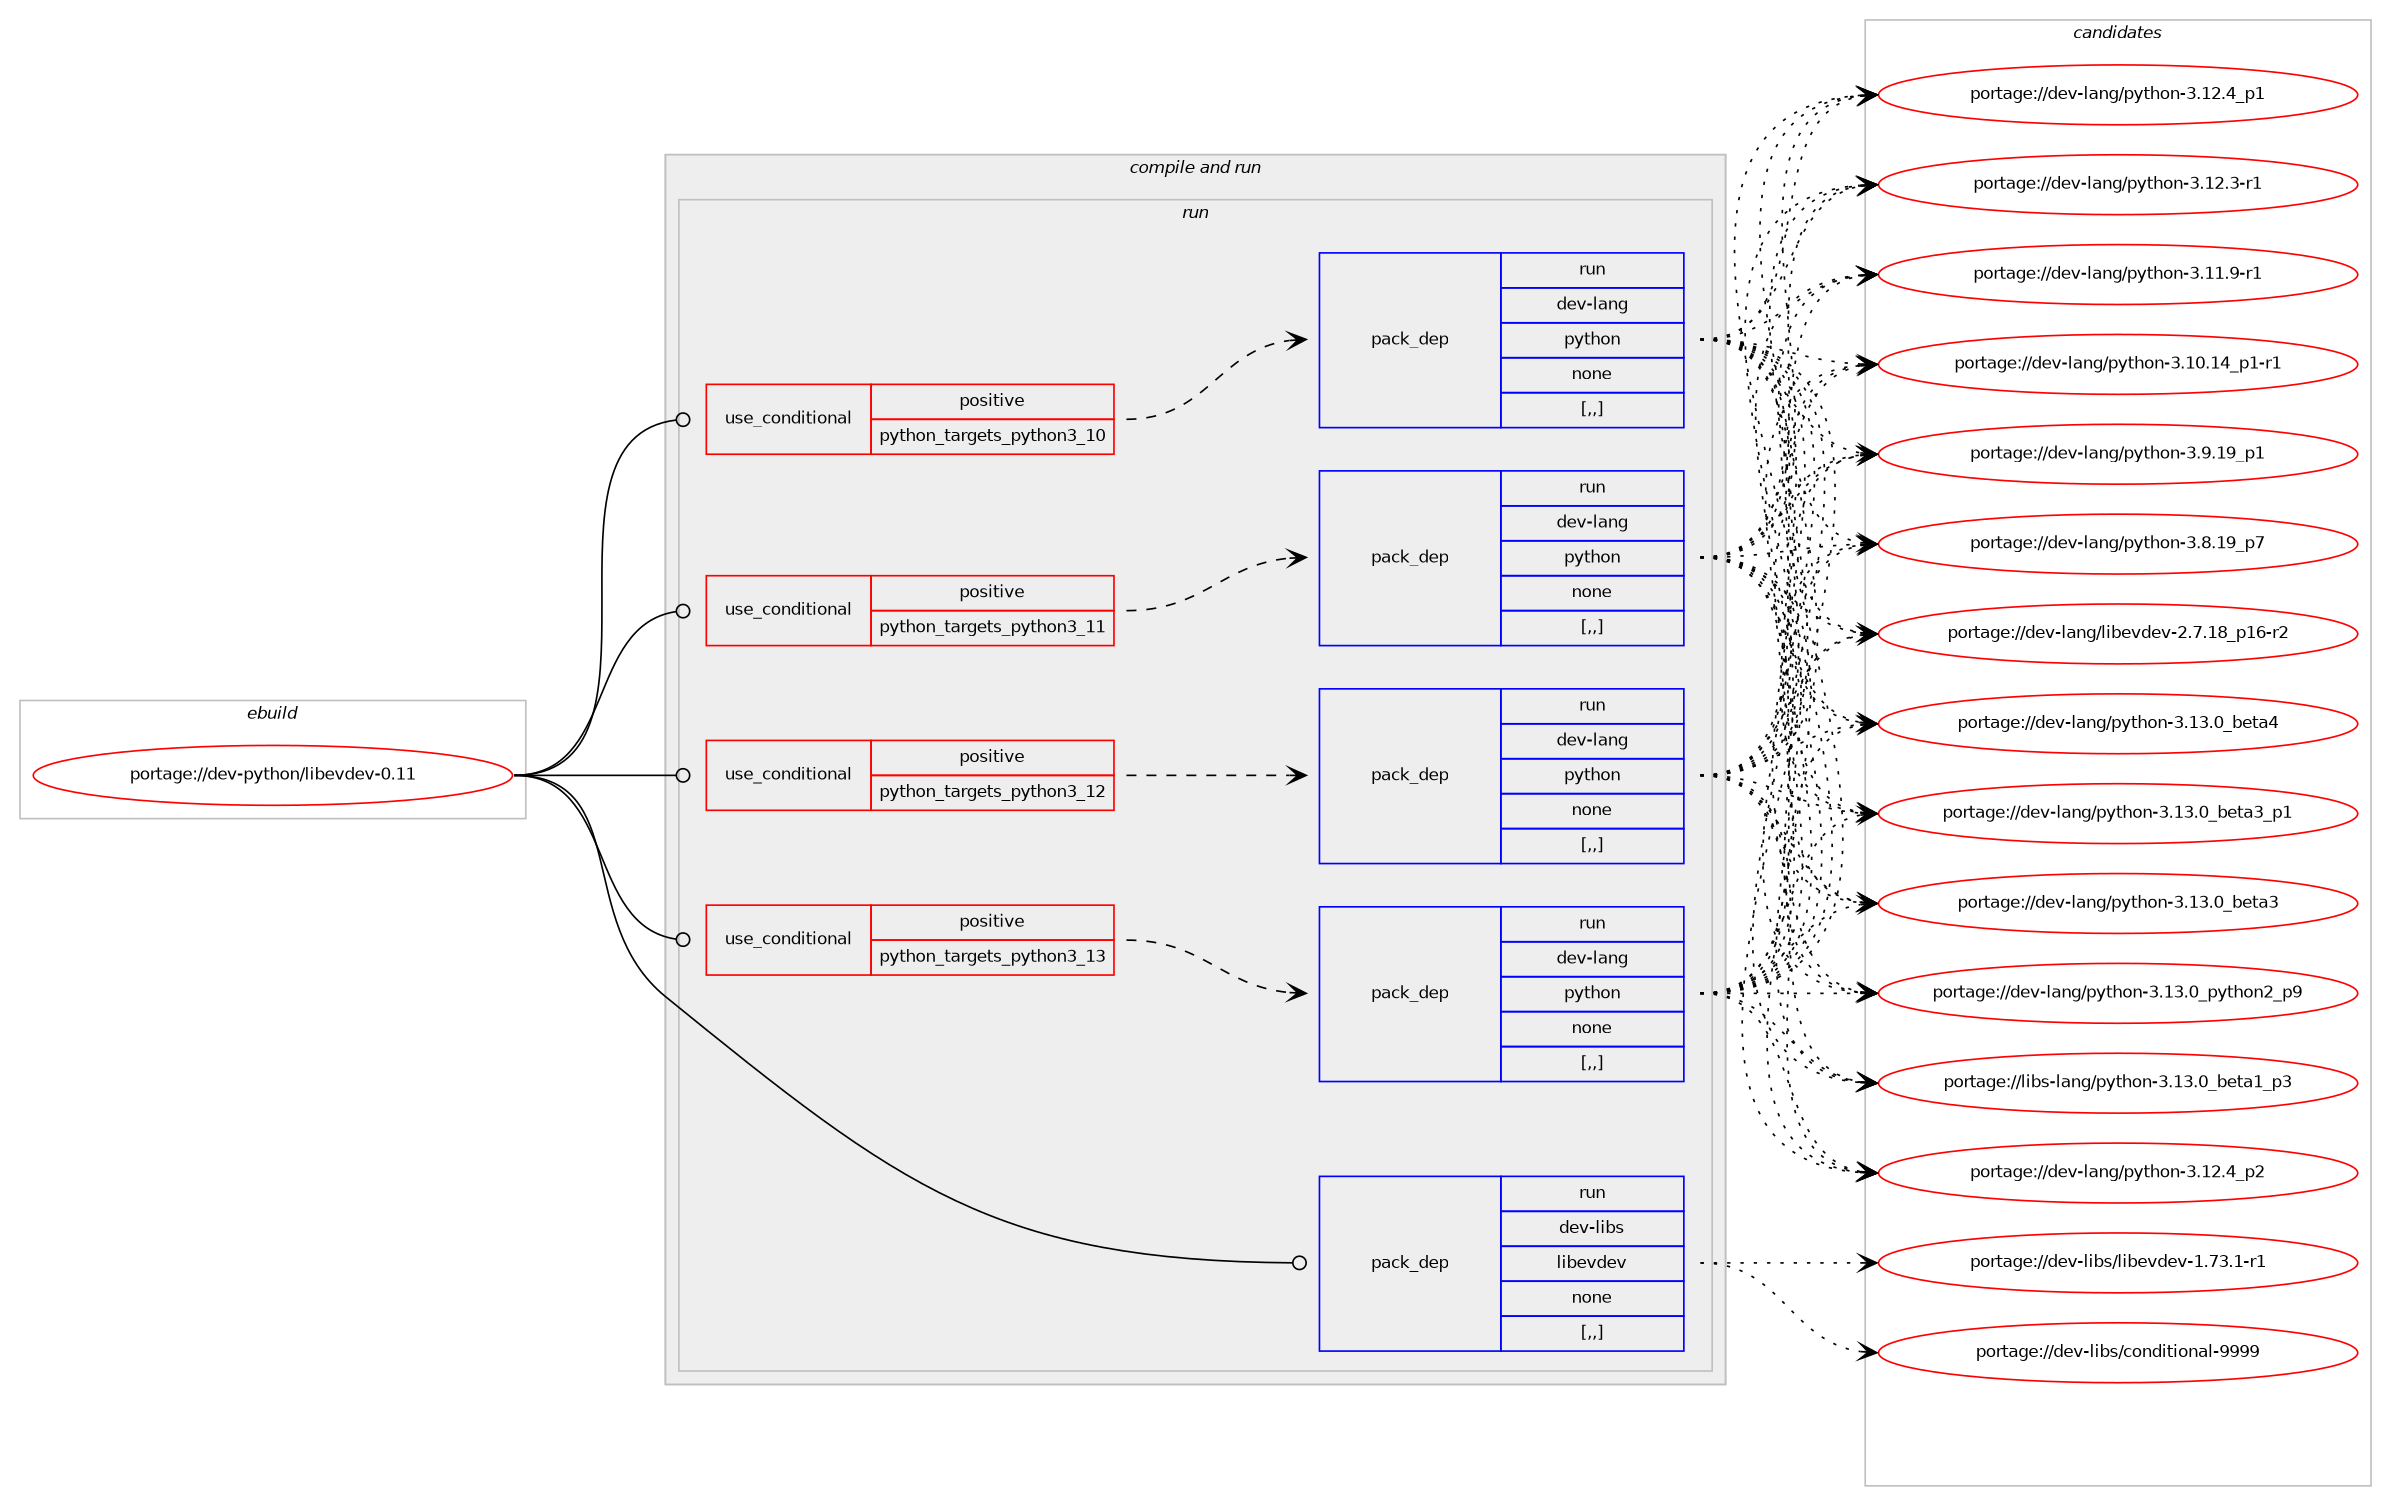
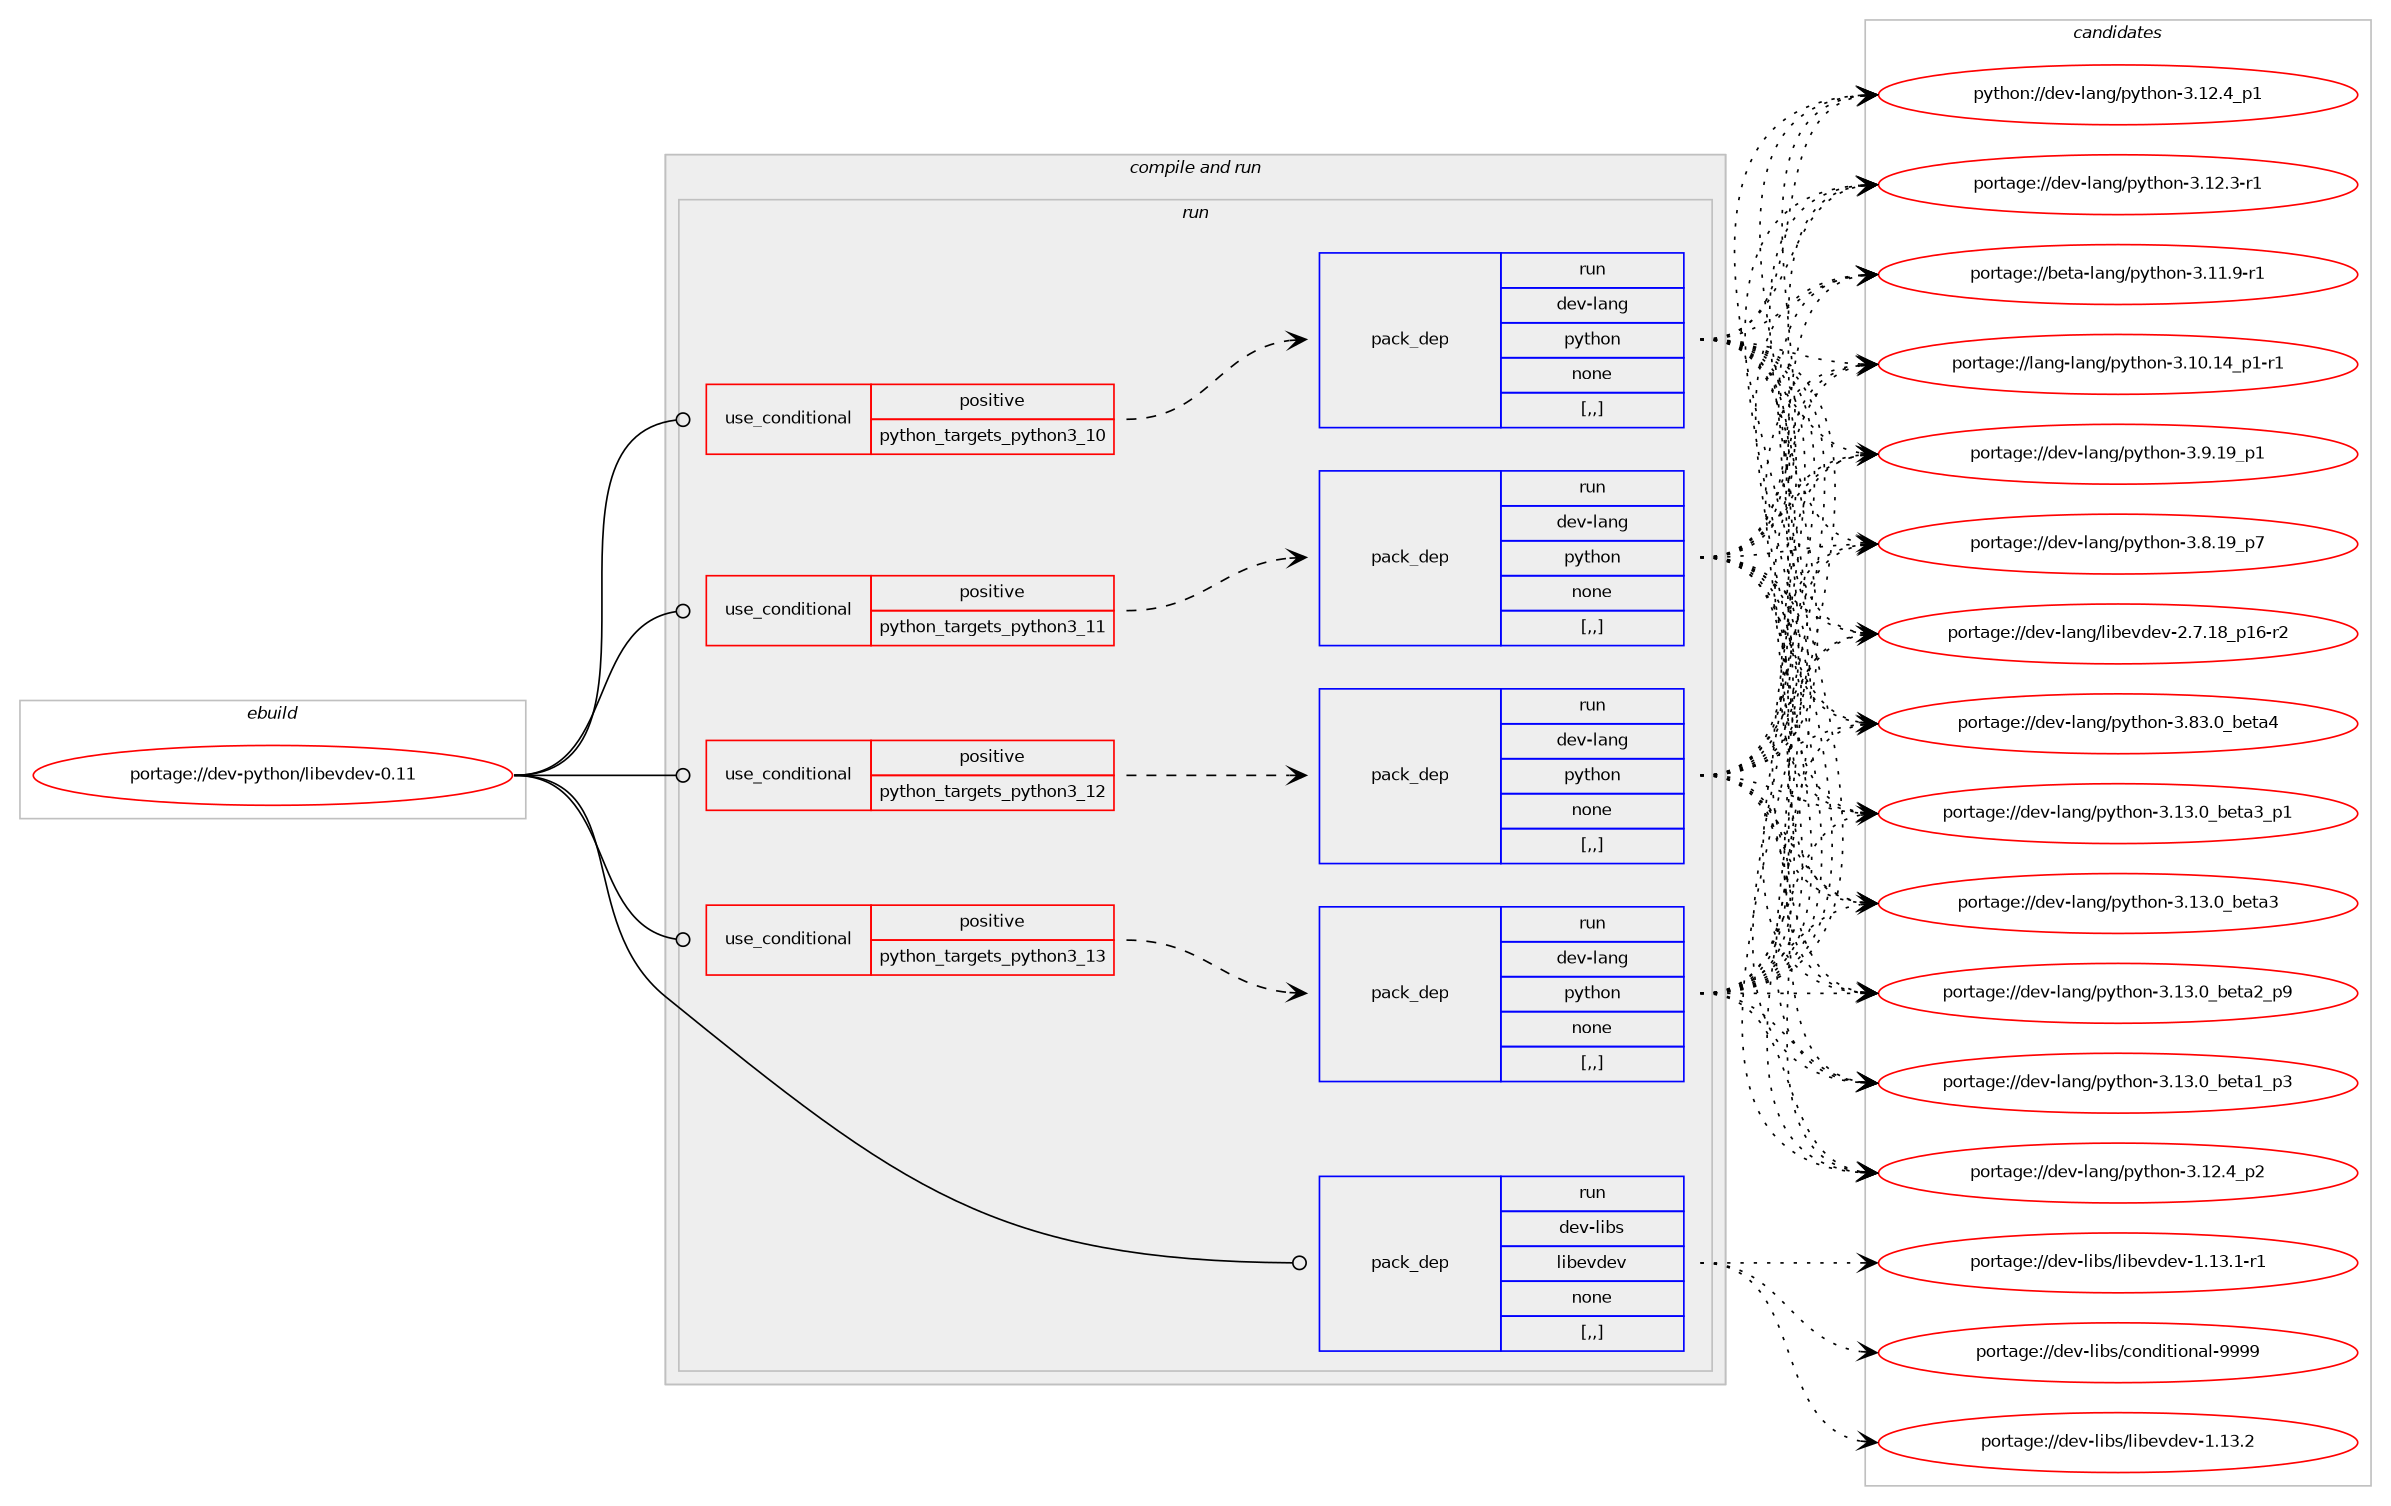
node "portage://dev-lang/python-3.12.4_p1": label "portage://dev-lang/python-3.12.4_p1" -> "python://dev-lang/python-3.12.4_p1"
node "portage://dev-lang/python-3.11.9-r1": label "portage://dev-lang/python-3.11.9-r1" -> "portage://beta-lang/python-3.11.9-r1"
node "portage://dev-lang/python-3.10.14_p1-r1": label "portage://dev-lang/python-3.10.14_p1-r1" -> "portage://lang-lang/python-3.10.14_p1-r1"
node "portage://dev-lang/python-3.13.0_beta4": label "portage://dev-lang/python-3.13.0_beta4" -> "portage://dev-lang/python-3.83.0_beta4"
node "portage://dev-lang/python-3.13.0_python2_p9": label "portage://dev-lang/python-3.13.0_python2_p9" -> "portage://dev-lang/python-3.13.0_beta2_p9"
node "portage://libs-lang/python-3.13.0_beta1_p3": label "portage://libs-lang/python-3.13.0_beta1_p3" -> "portage://dev-lang/python-3.13.0_beta1_p3"
node "portage://dev-libs/libevdev-1.73.1-r1": label "portage://dev-libs/libevdev-1.73.1-r1" -> "portage://dev-libs/libevdev-1.13.1-r1"
node "portage://dev-libs/libevdev-1.13.2": added
